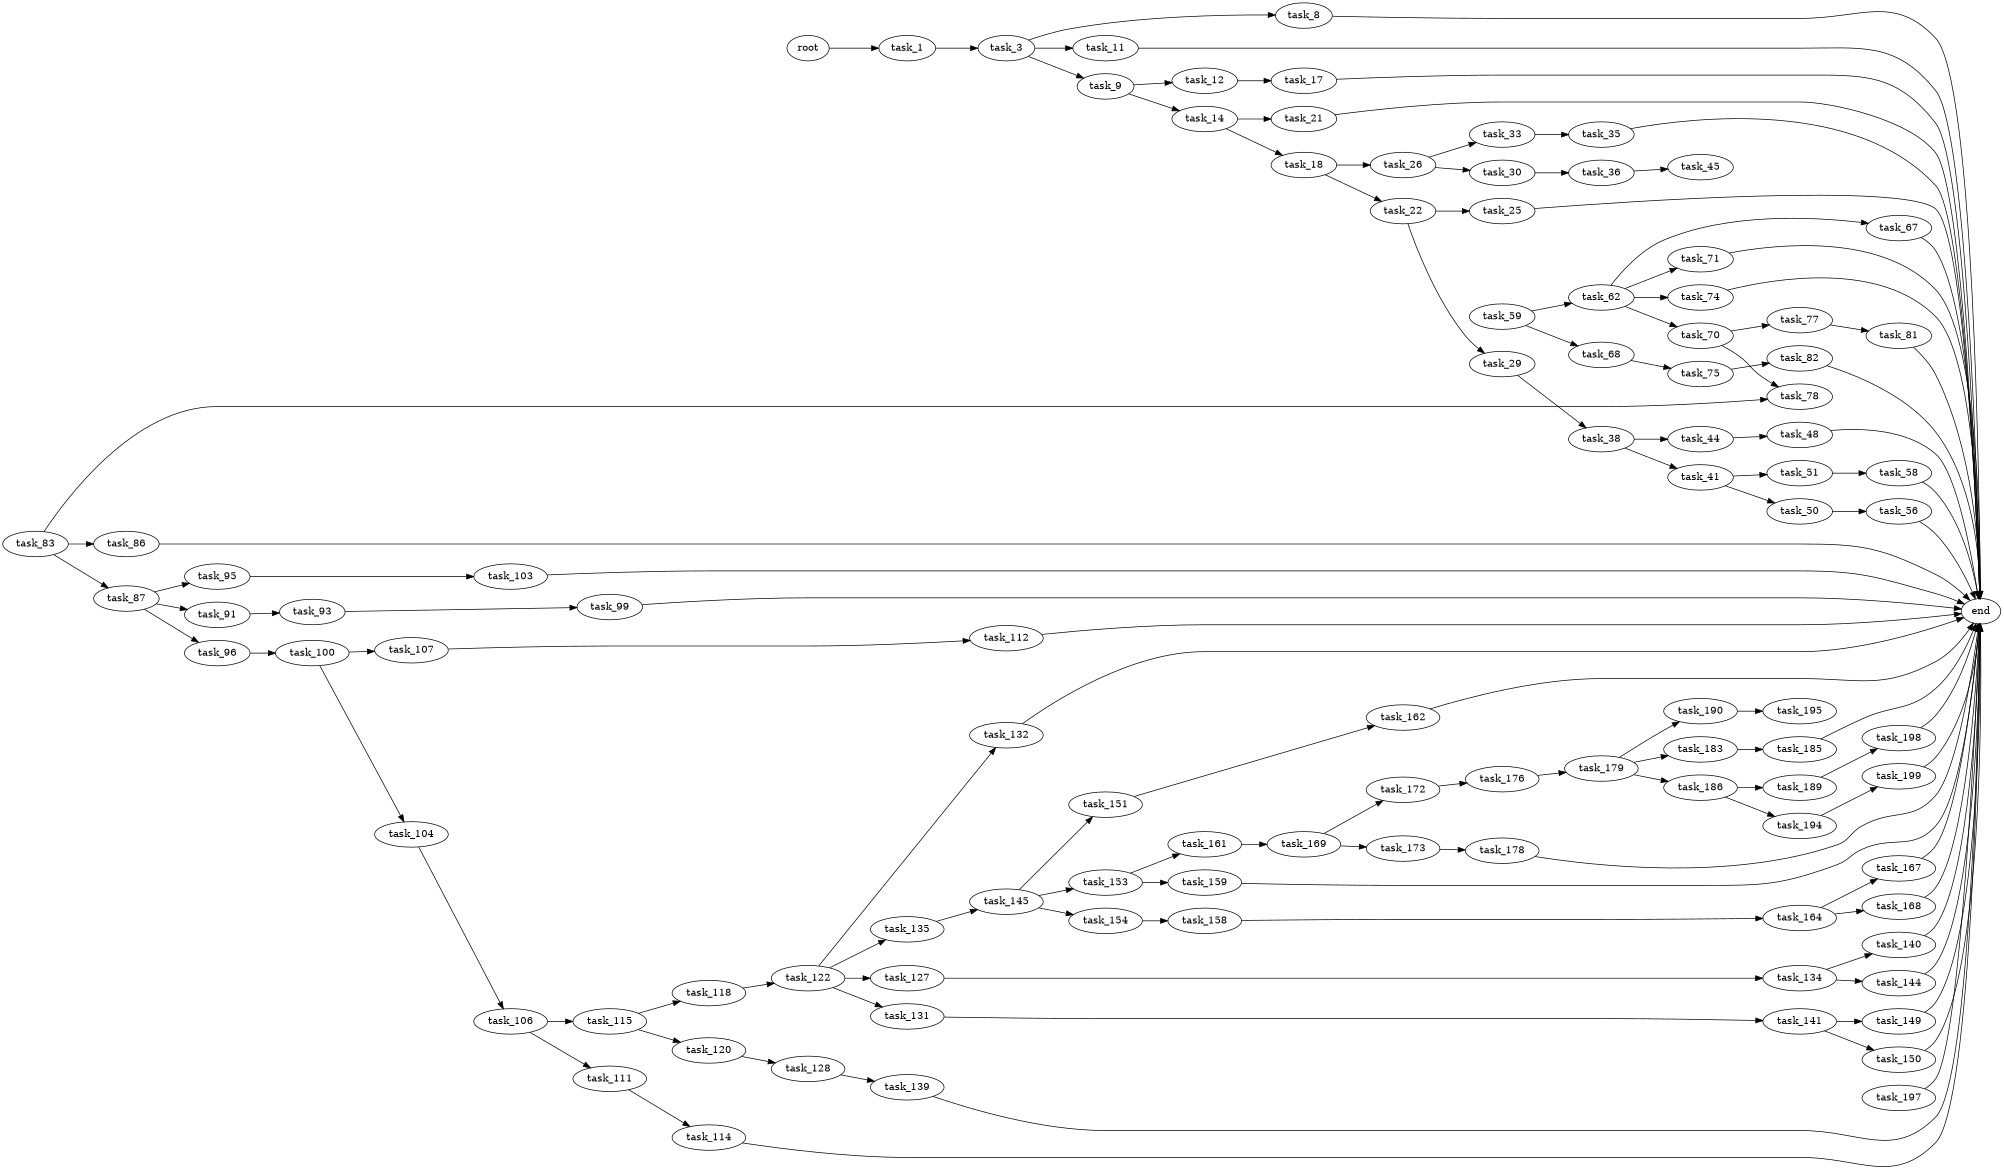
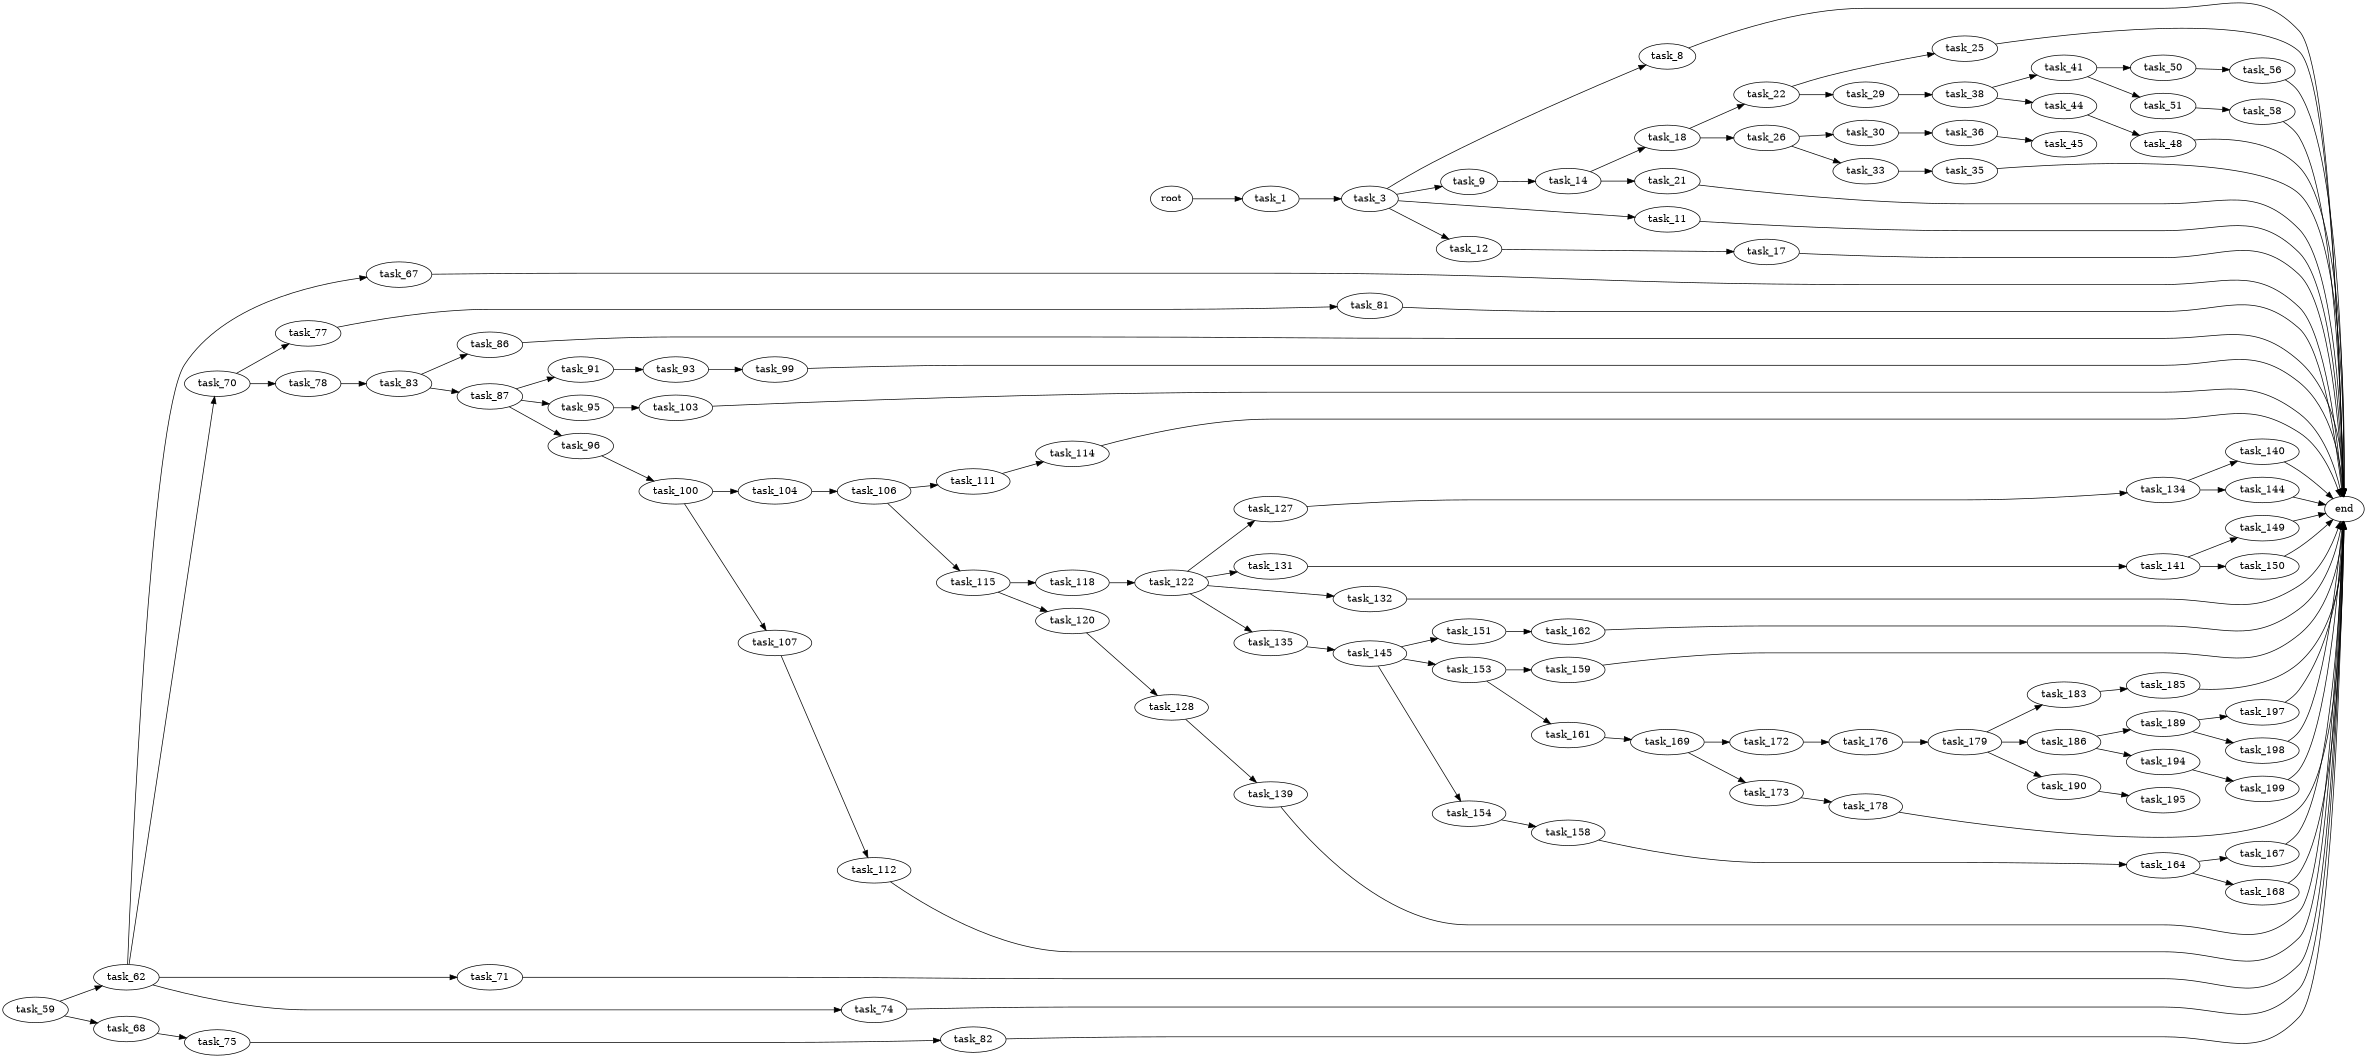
edge "task_9" -> "task_12": now "task_3" -> "task_12"
edge "task_83" -> "task_78": reversed
edge "task_189" -> "task_197": added
